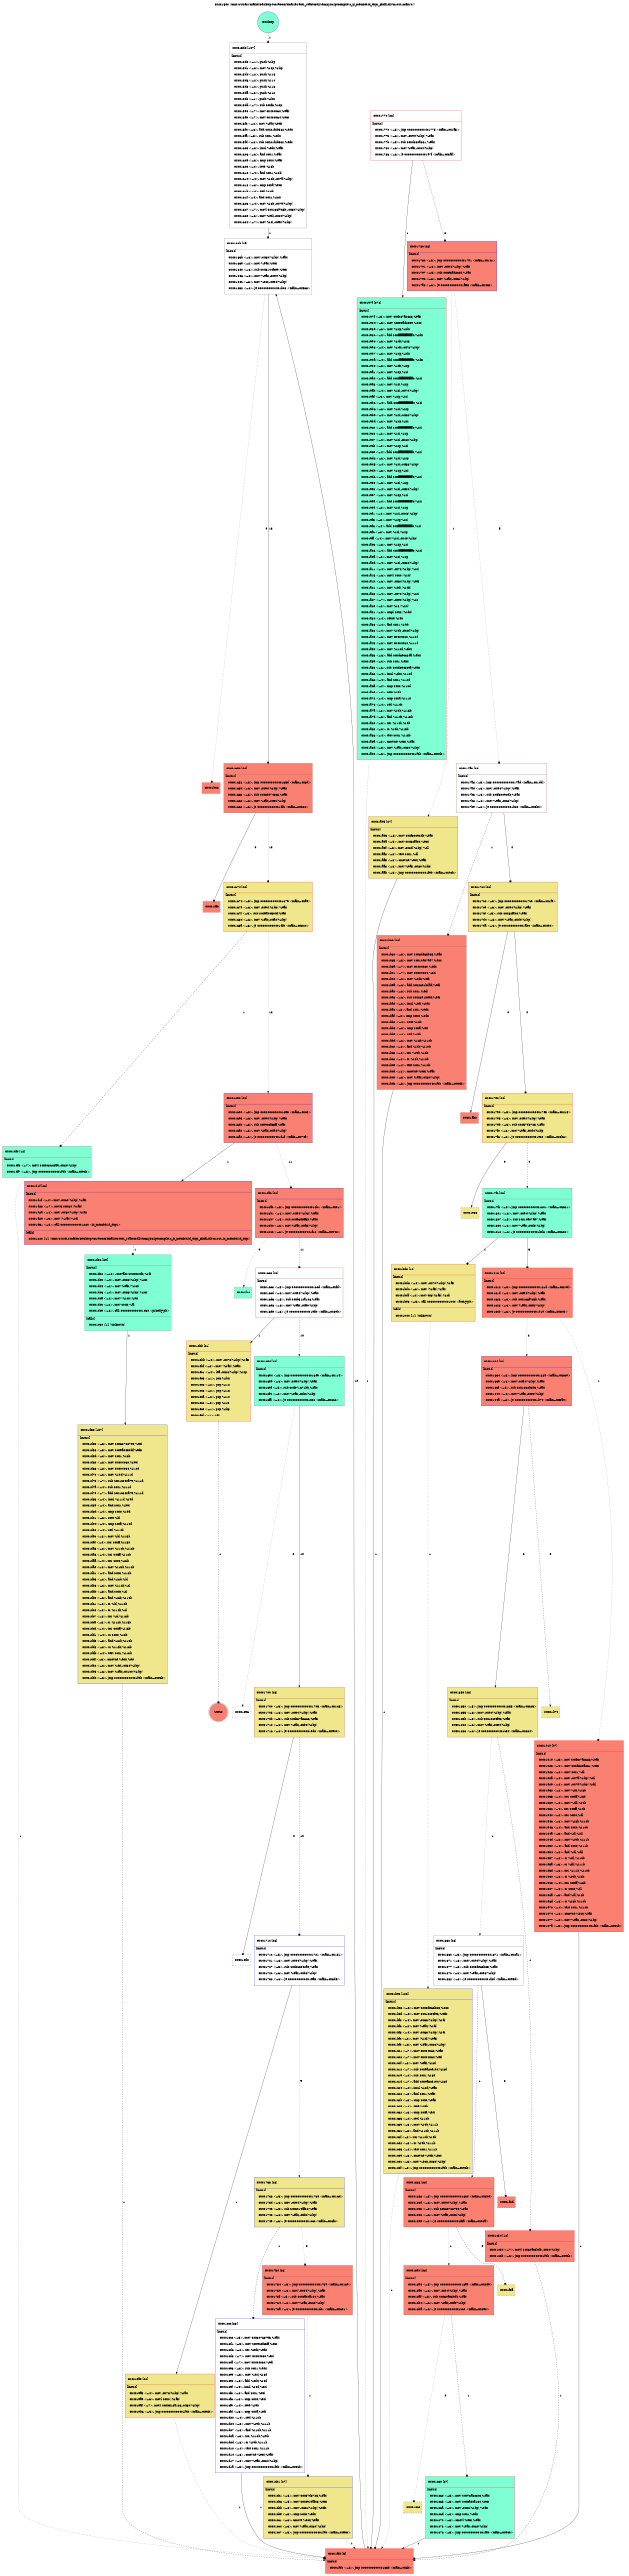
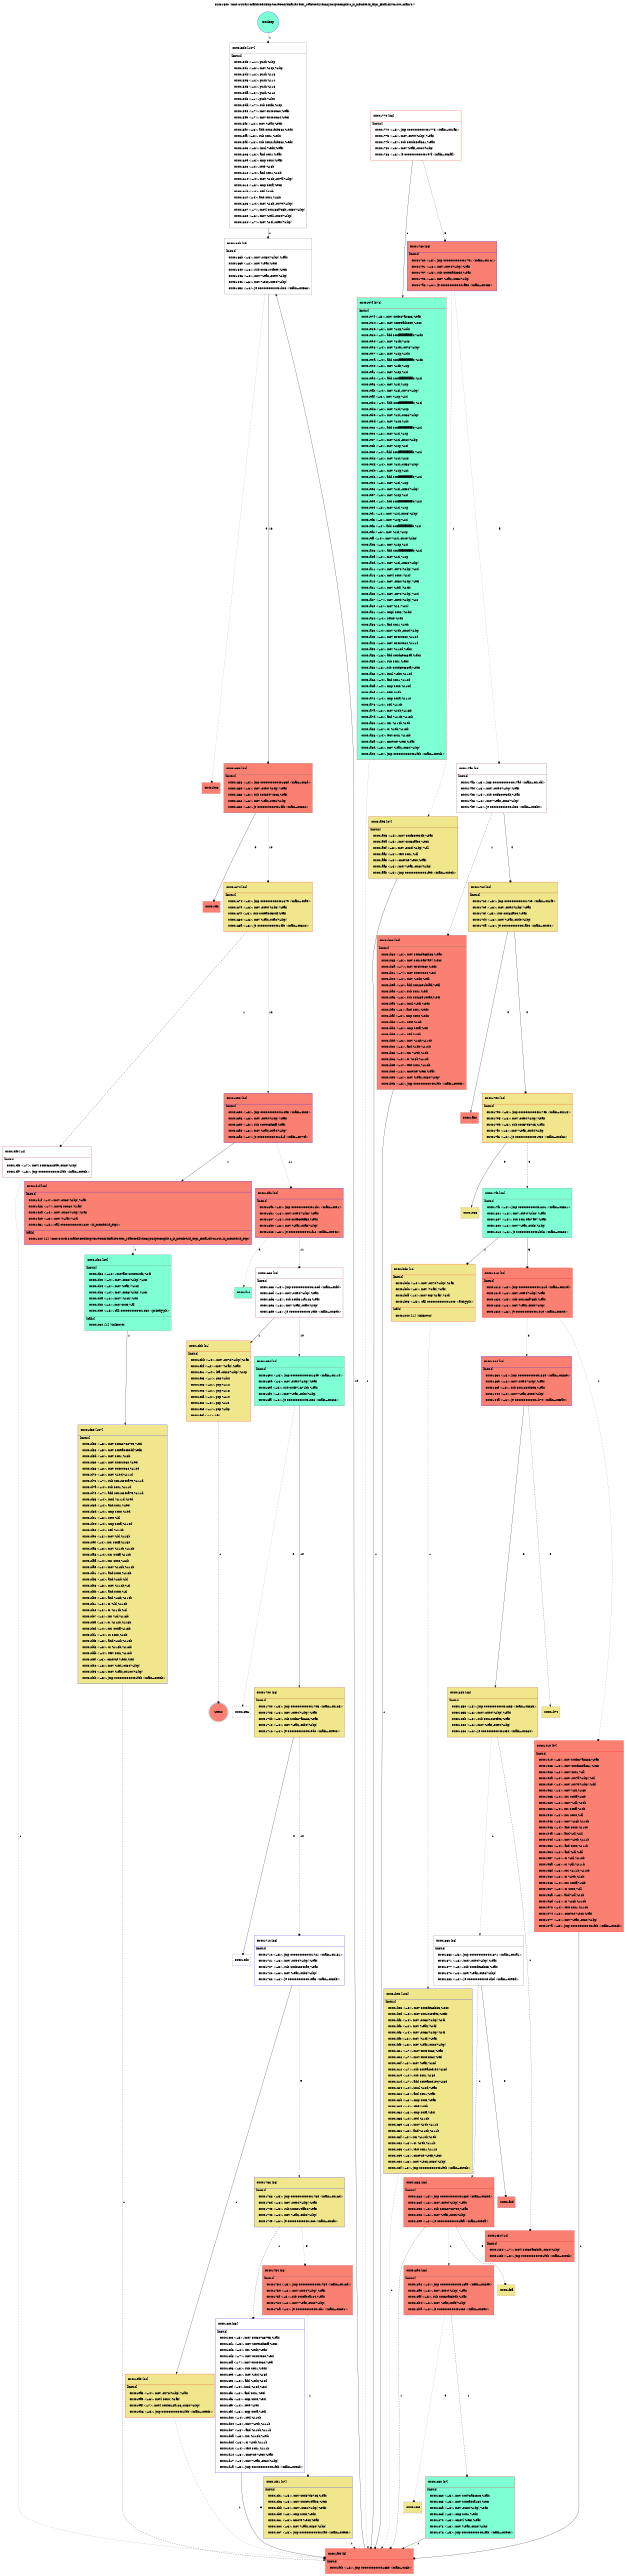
node "0x401df0 [12]": fillcolor aquamarine -> white
edge "0x401c54 [12]" -> "0x401f9b [5]": now "0x401888 [28]" -> "0x401f9b [5]"
edge "0x401ccc [83]" -> "0x401f9b [5]": label " 1" -> " 6"
